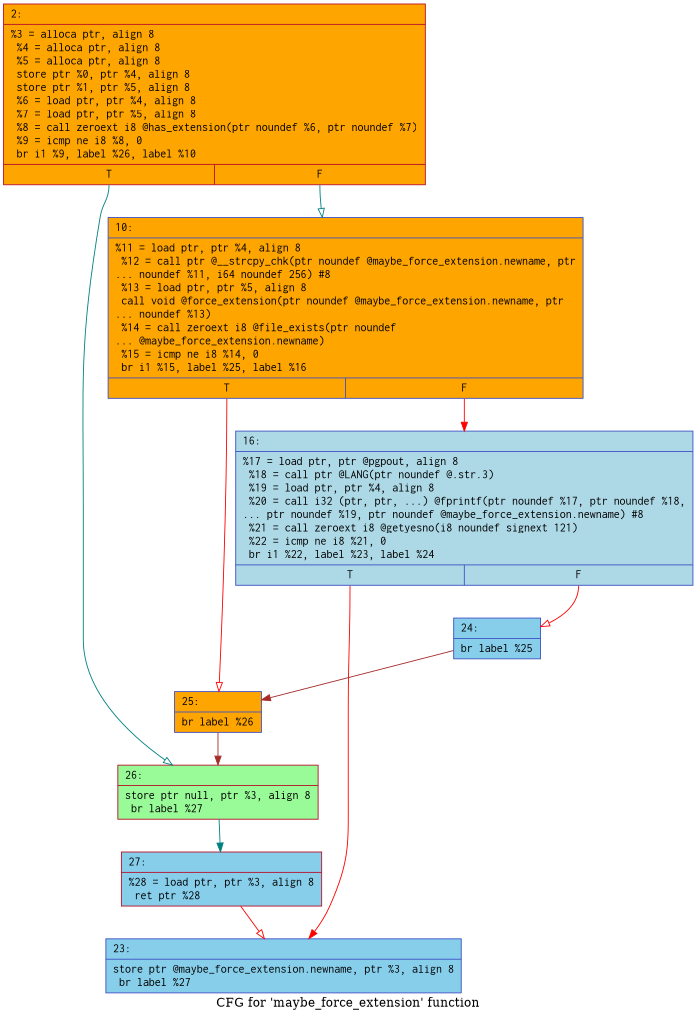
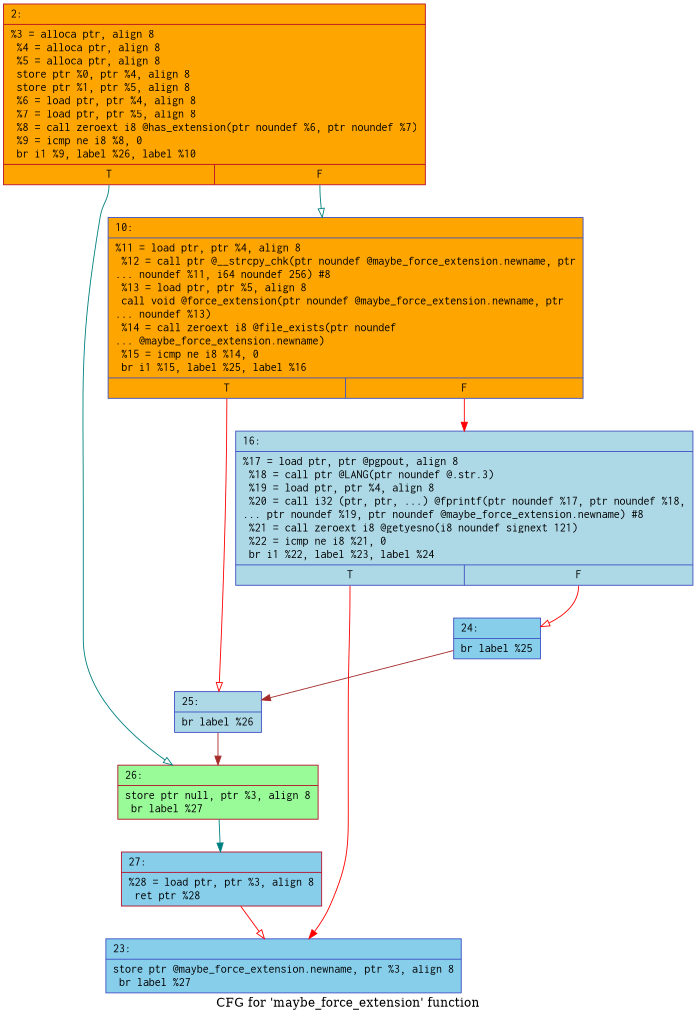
node "25:": fillcolor orange -> lightblue
